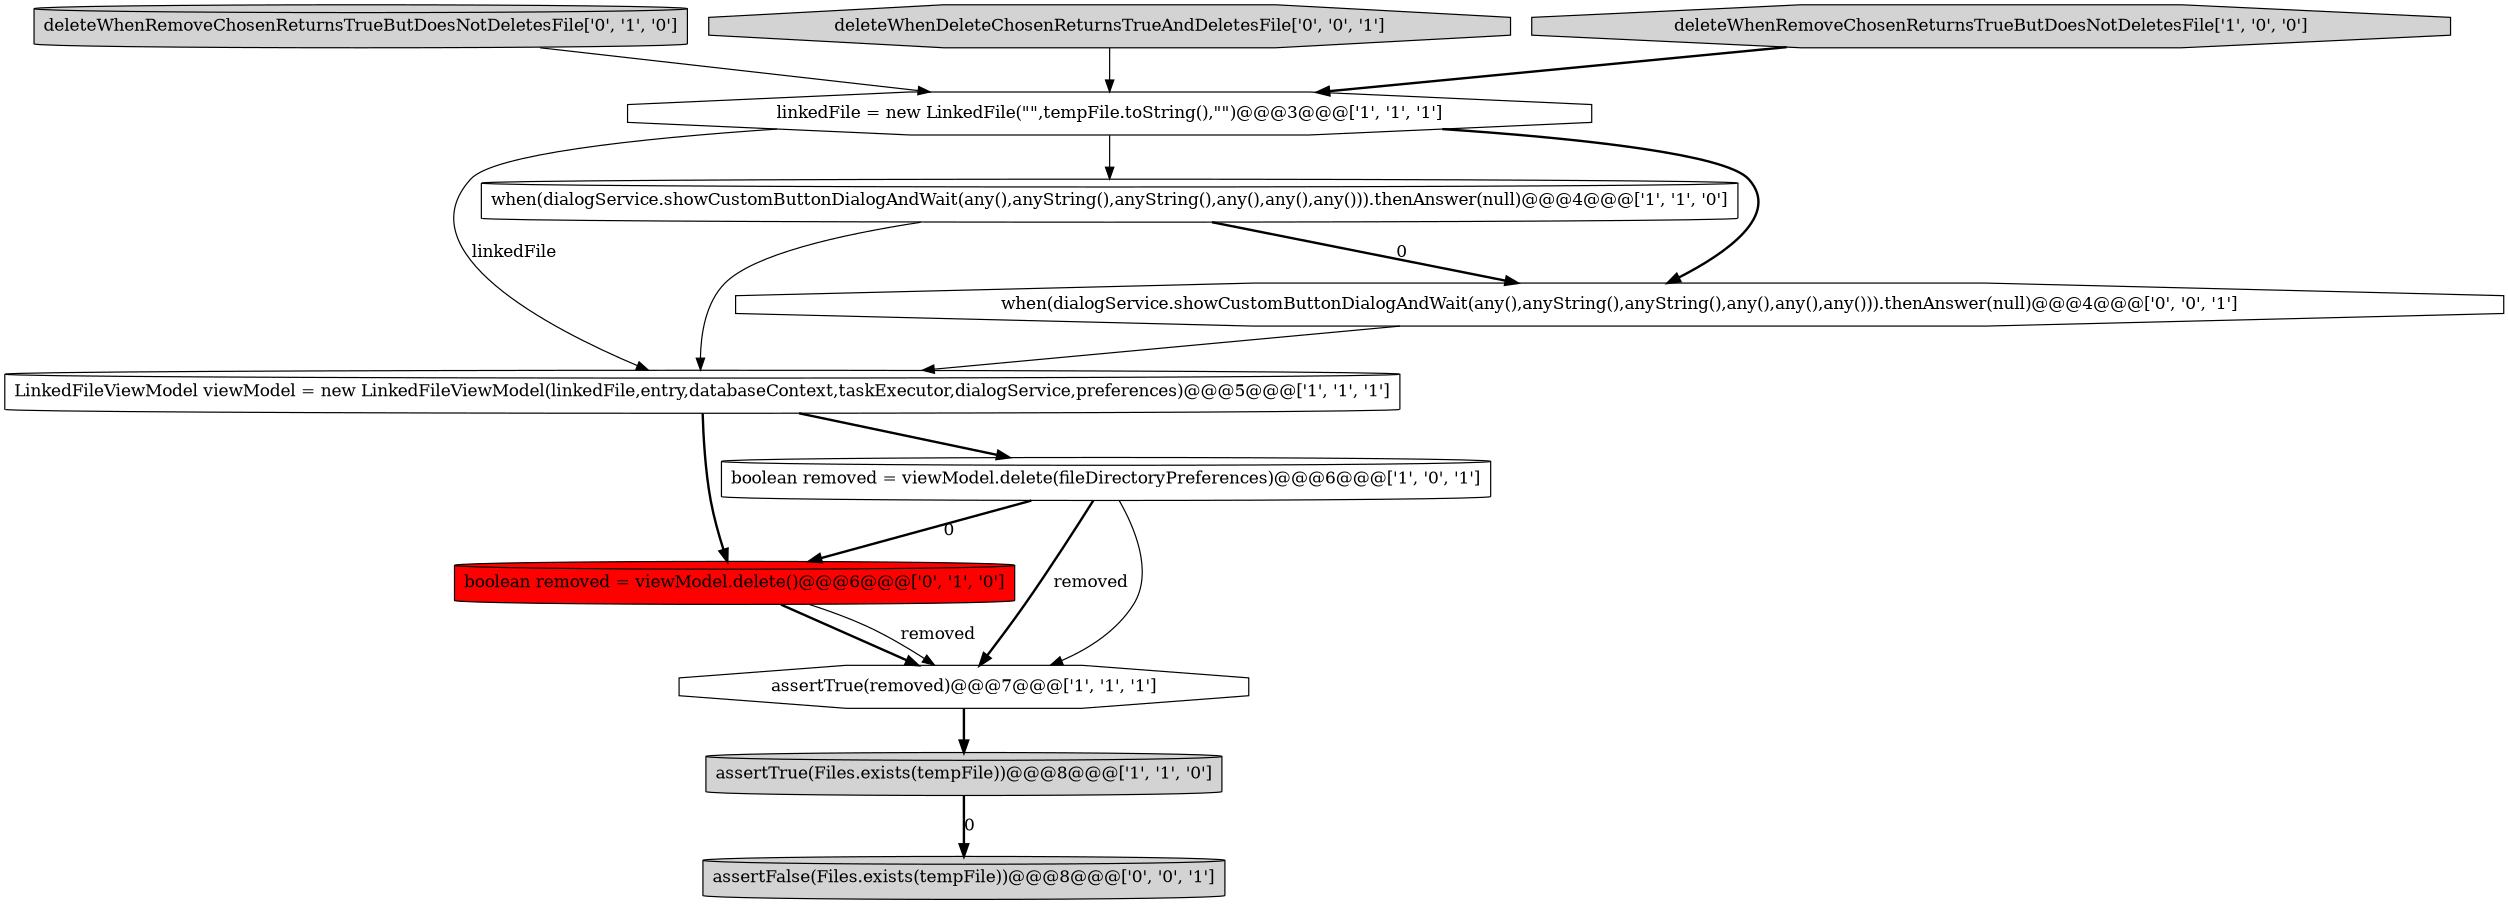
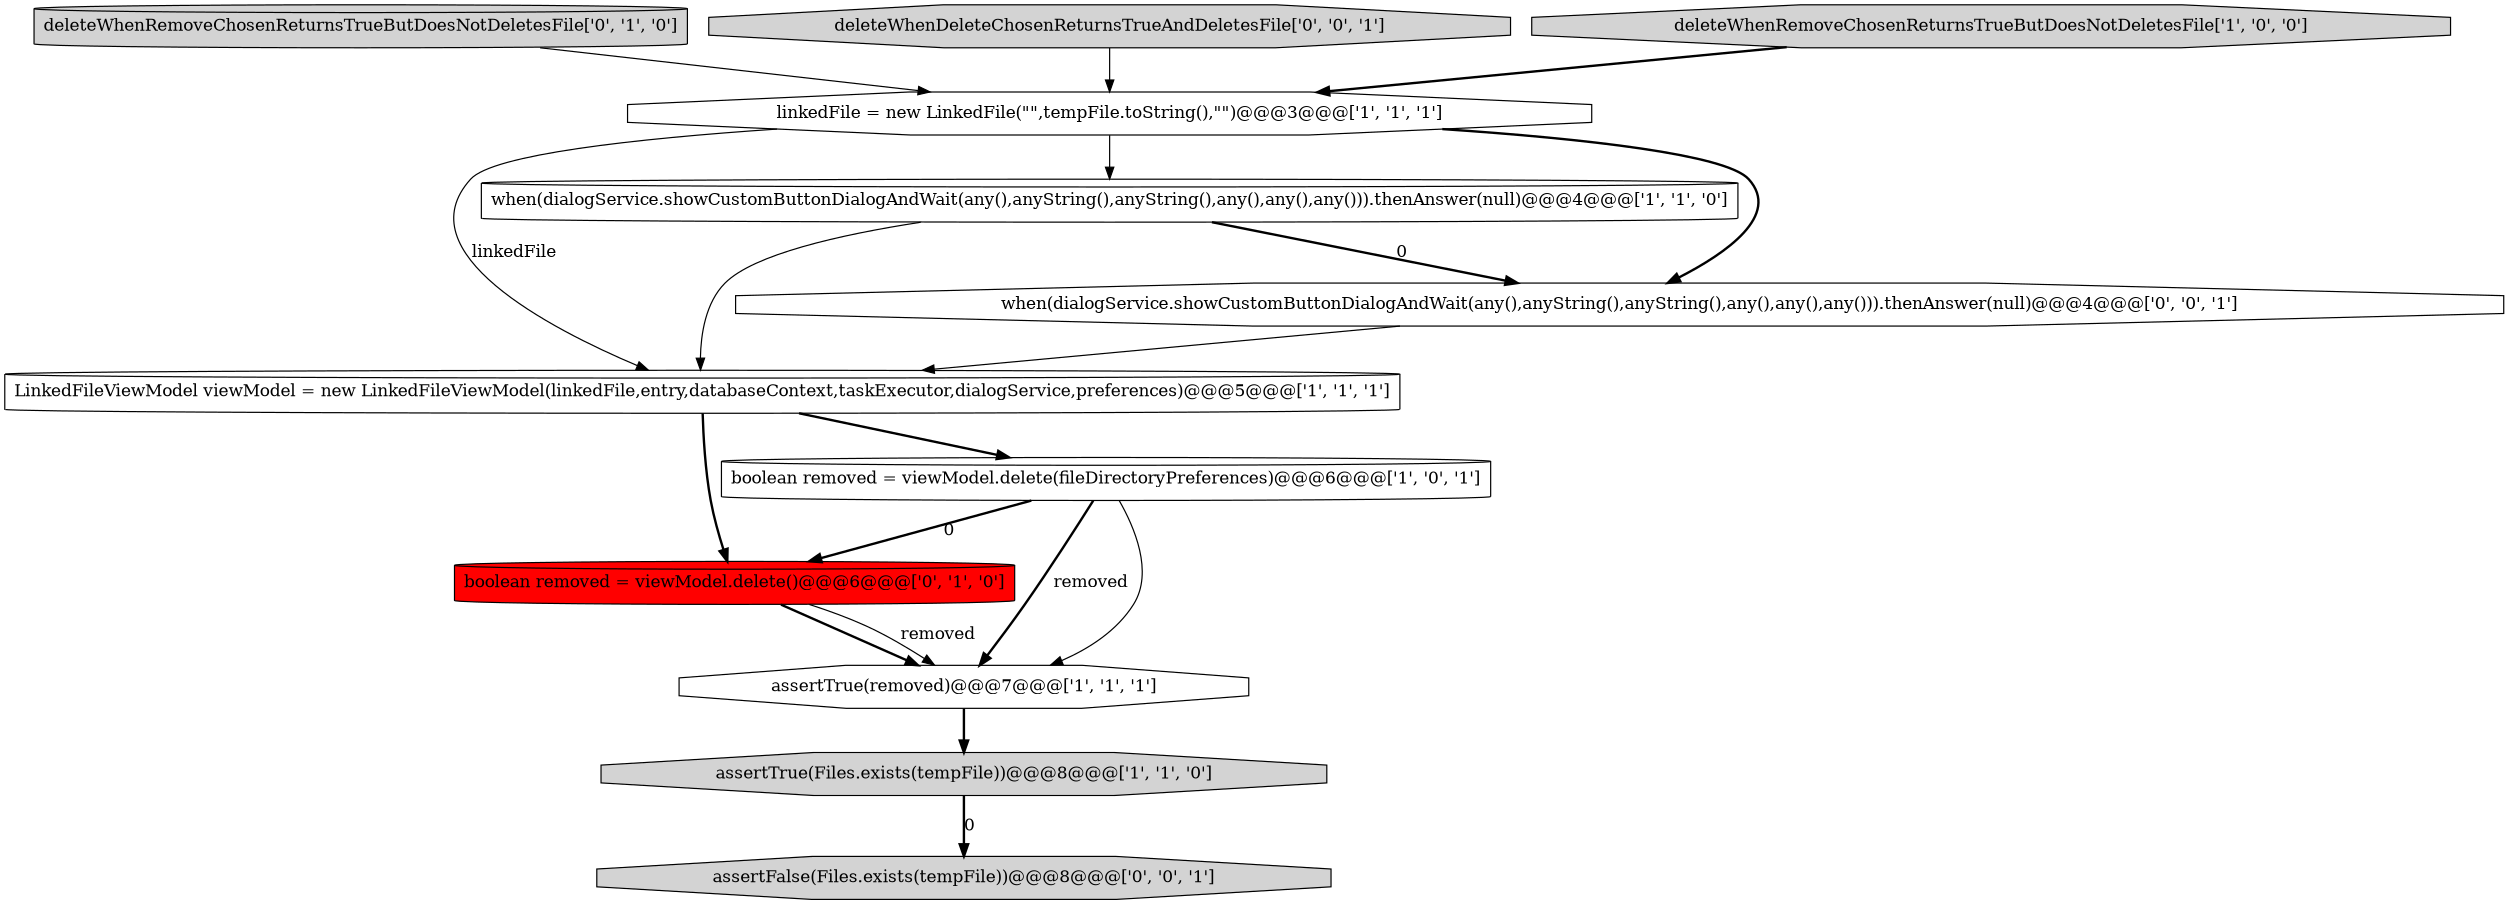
node "assertTrue(Files.exists(tempFile))@@@8@@@['1', '1', '0']": shape cylinder -> octagon
node "assertFalse(Files.exists(tempFile))@@@8@@@['0', '0', '1']": shape cylinder -> octagon
